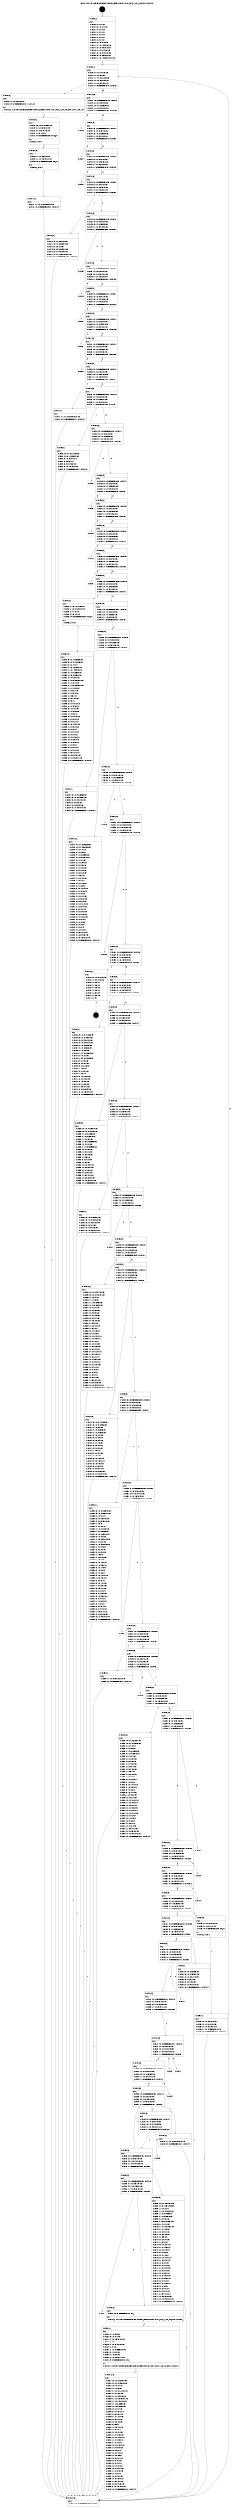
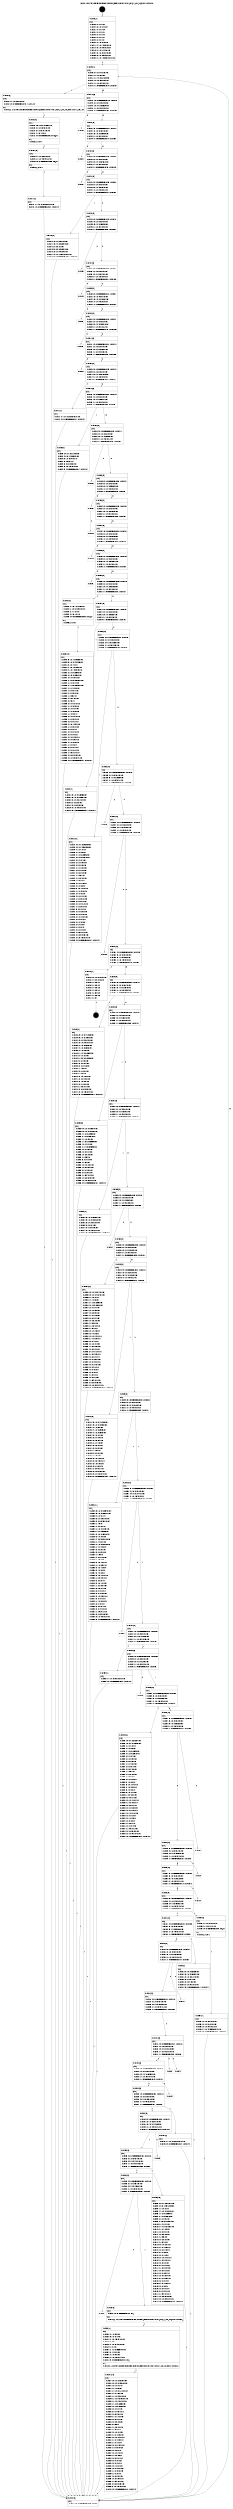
edge "0x4018be [25]" -> "0x401c1c": now "0x4021fd" -> "0x401c1c"
edge "0x401bc5 [25]" -> "0x401b93 [25]": now "0x401bc5 [25]" -> "0x401bde [25]"
